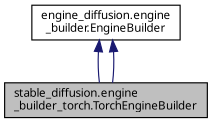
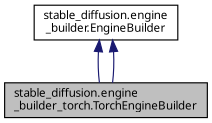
node "engine_diffusion.engine _builder.EngineBuilder": label "engine_diffusion.engine _builder.EngineBuilder" -> "stable_diffusion.engine _builder.EngineBuilder"
